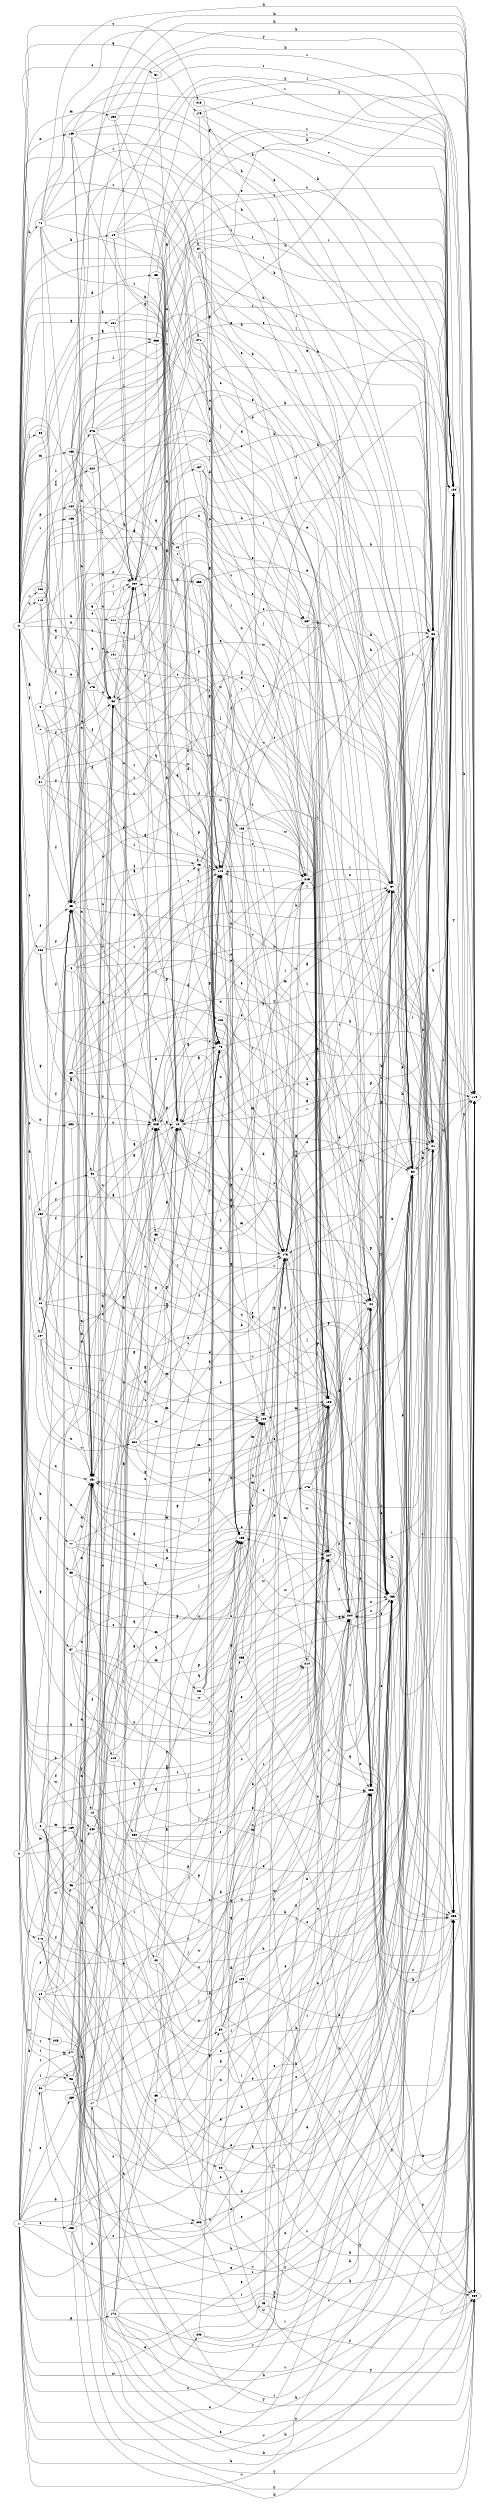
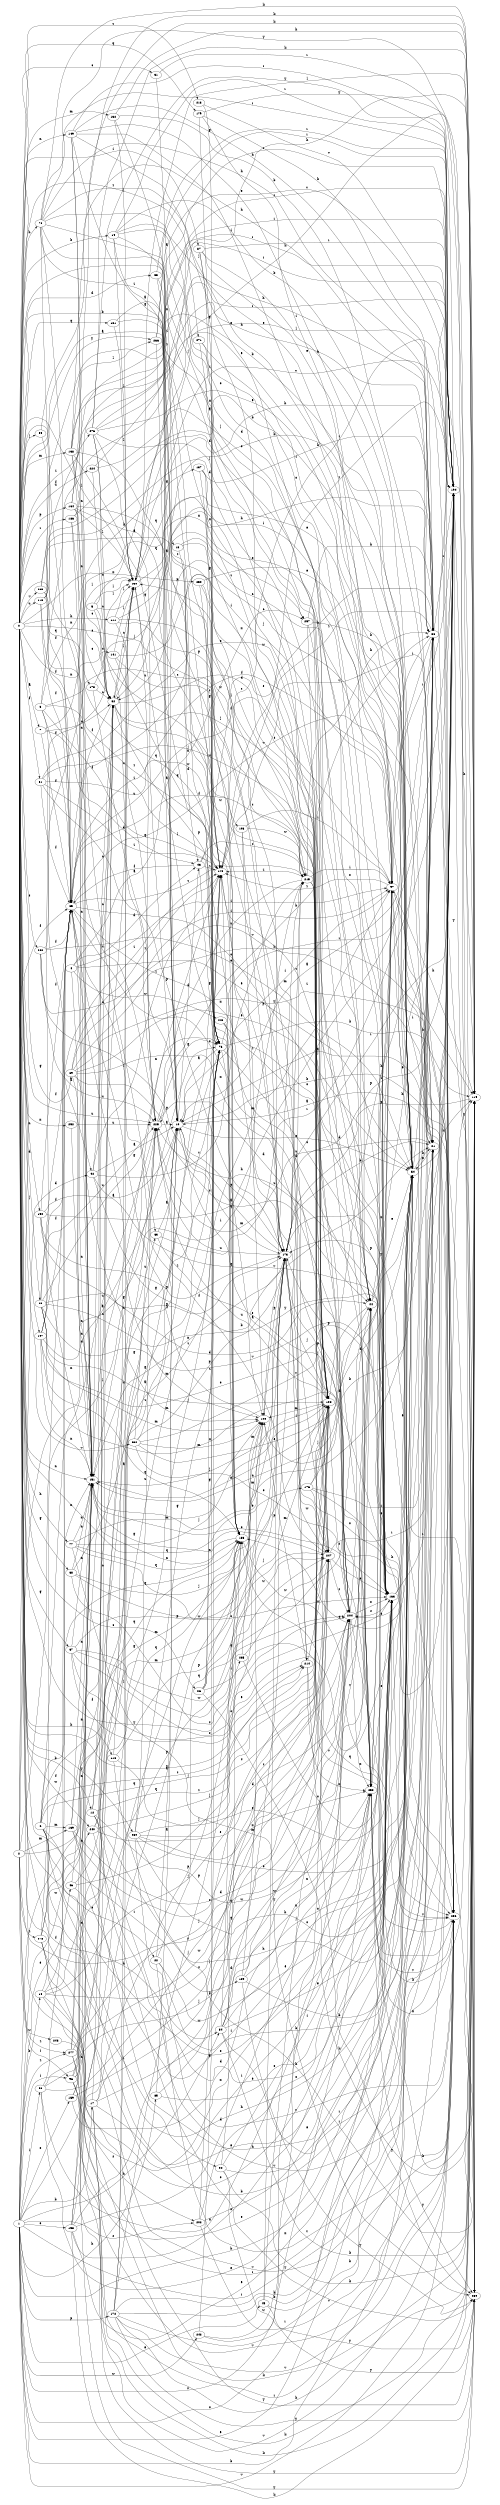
edge "86" -> "236": now "86" -> "194"
edge "173" -> "97": now "173" -> "214"
